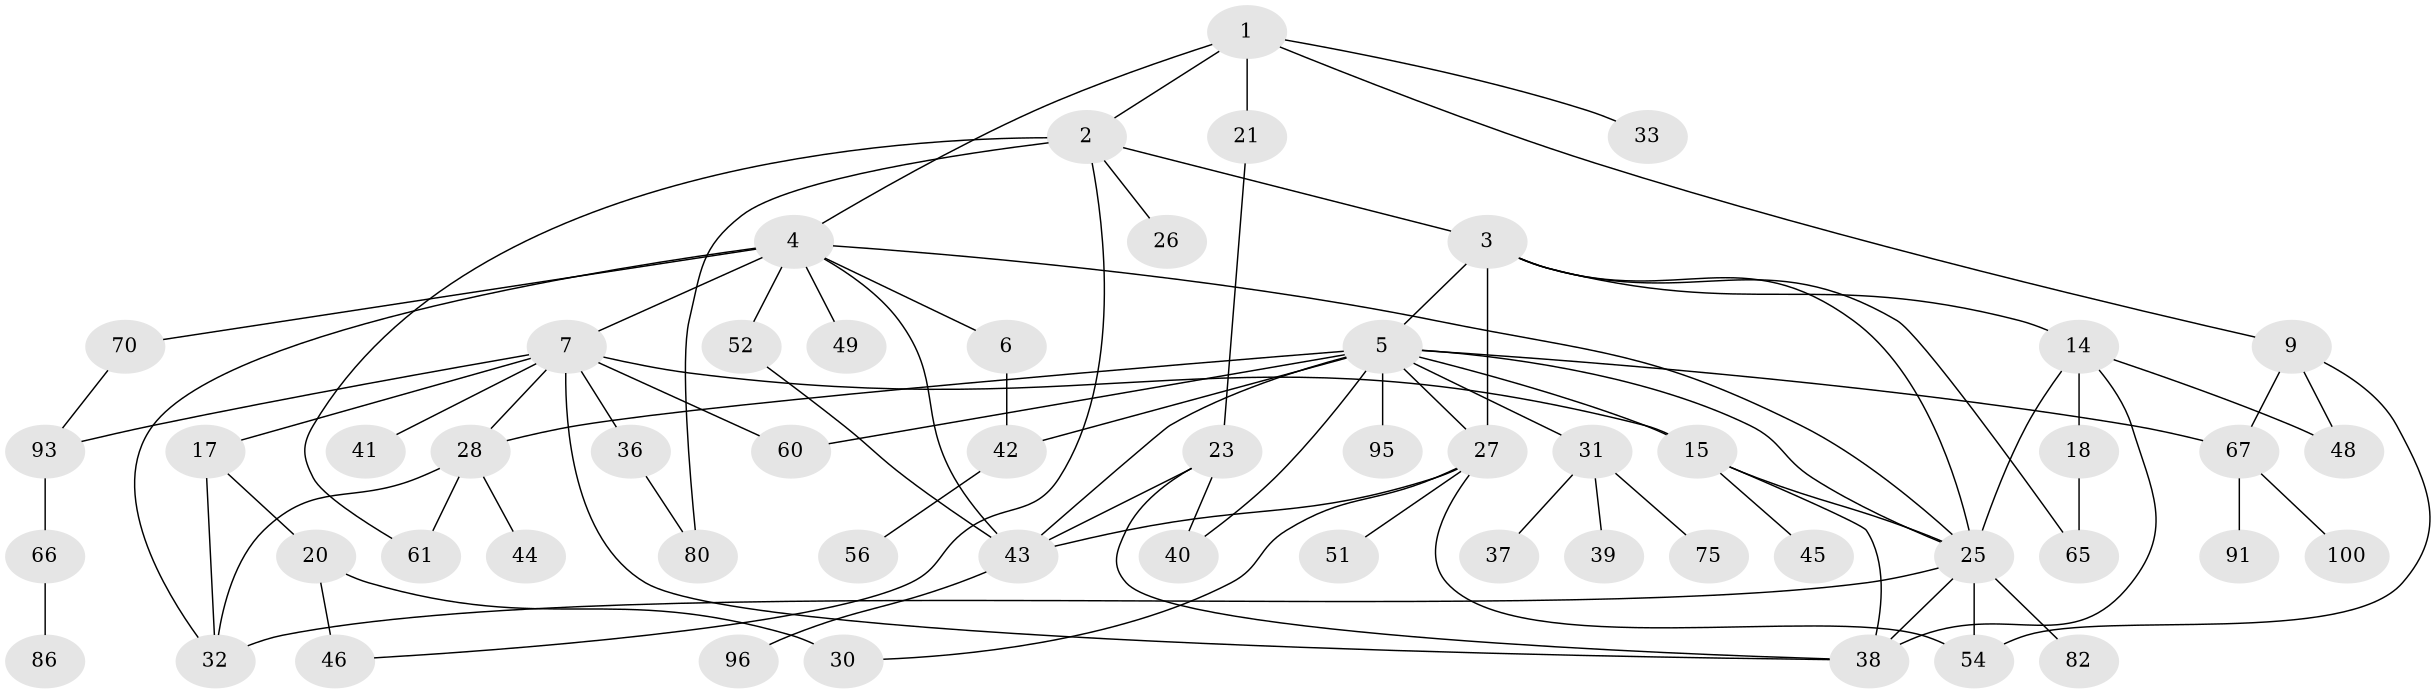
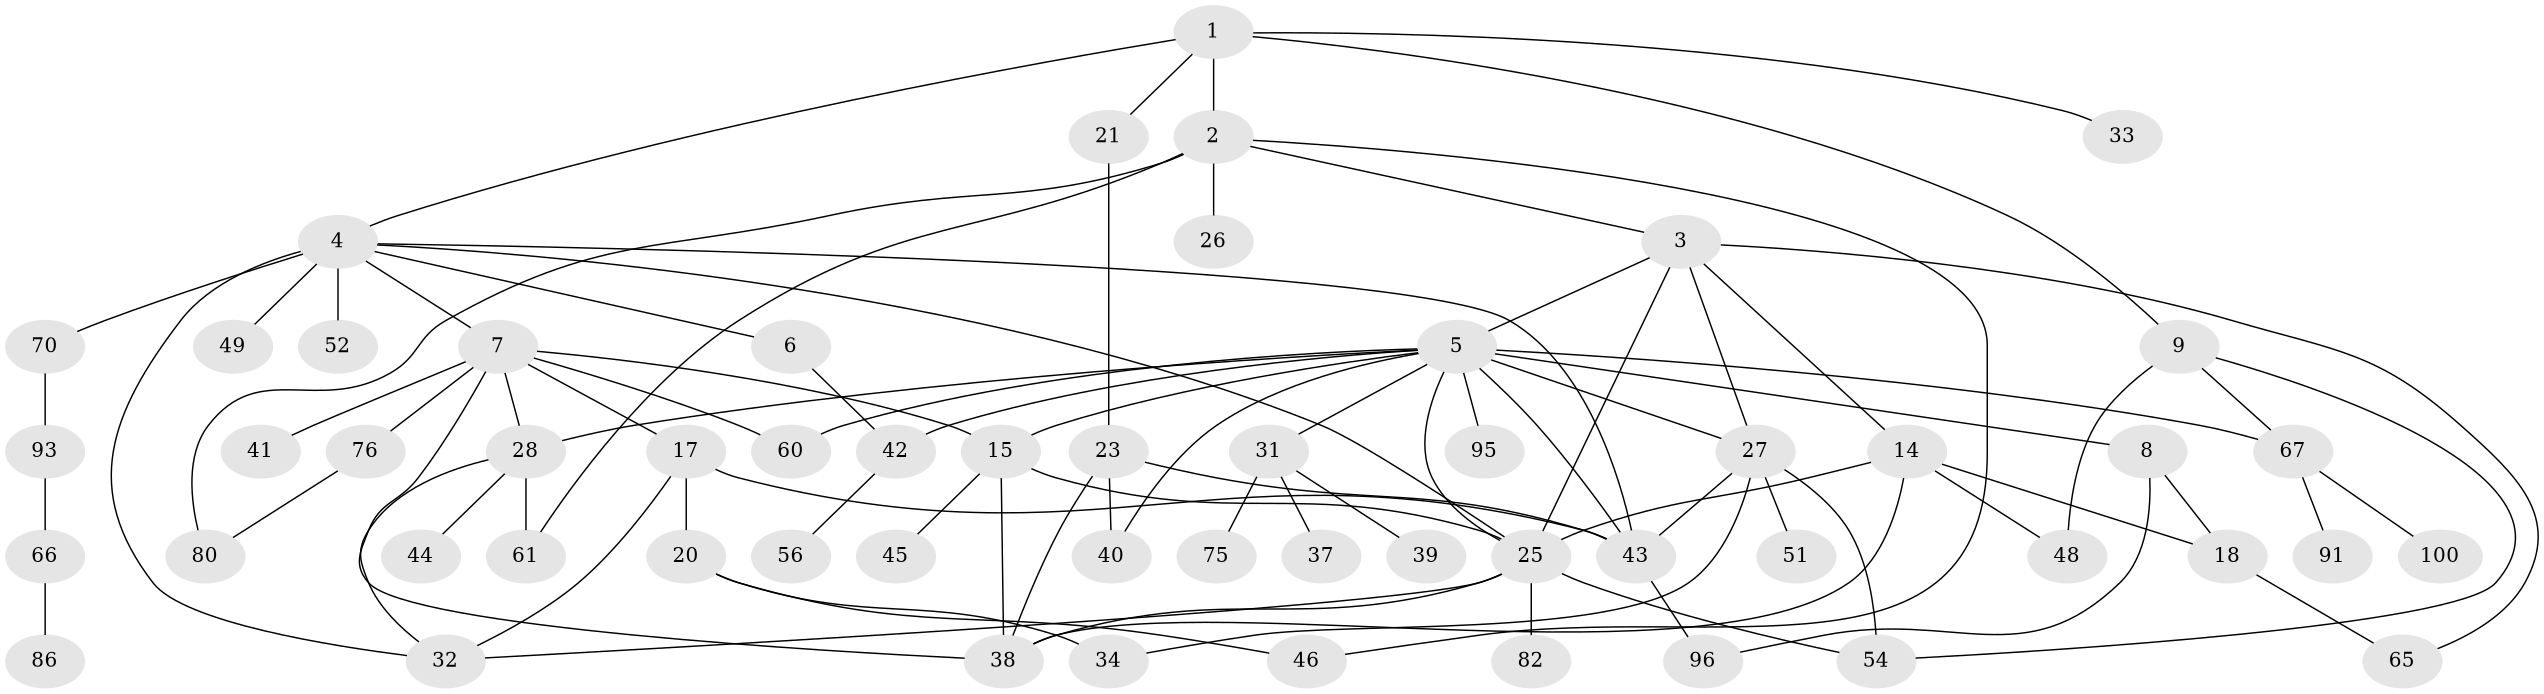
edge "7" -- "93": removed
node "36": label "36" -> "76"
node "8": added
edge "52" -- "43": now "17" -- "43"
node "30": label "30" -> "34"
